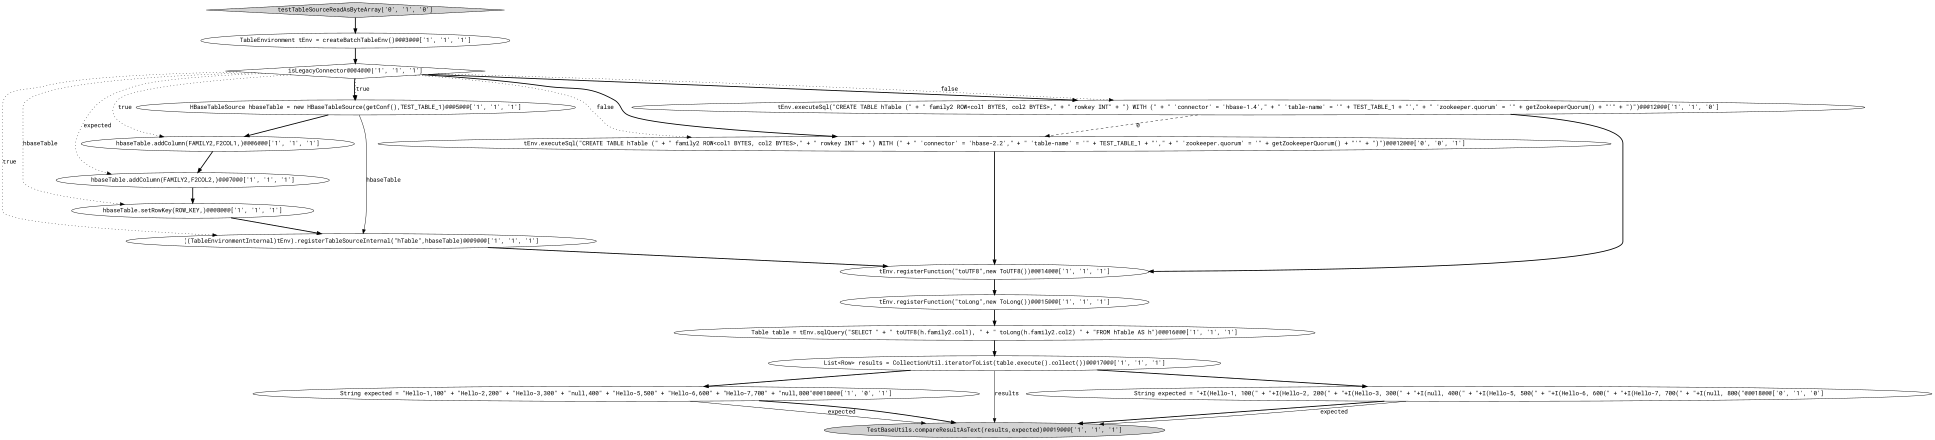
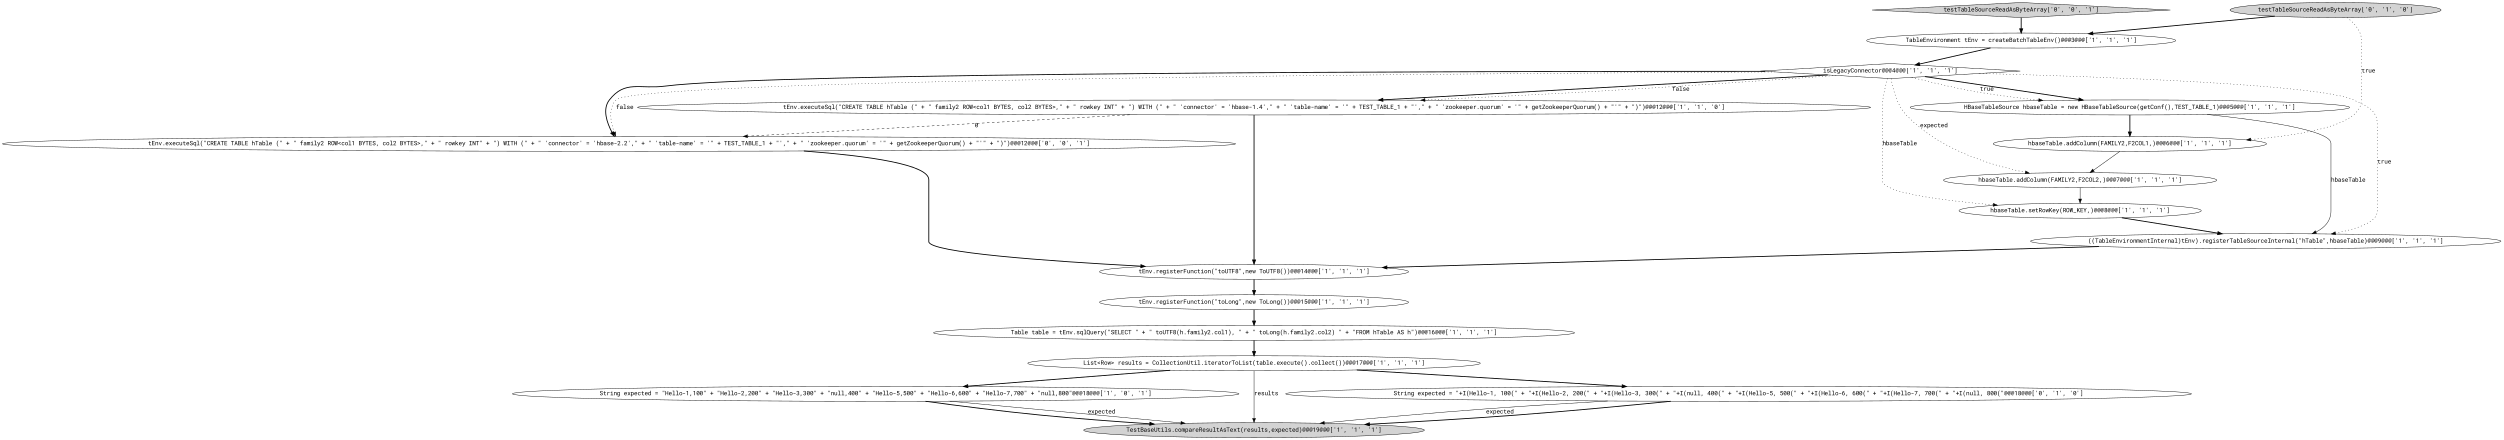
node "testTableSourceReadAsByteArray['0', '1', '0']": shape diamond -> ellipse
node "testTableSourceReadAsByteArray['0', '0', '1']": added
edge "isLegacyConnector@@@4@@@['1', '1', '1']" -> "hbaseTable.addColumn(FAMILY2,F2COL1,)@@@6@@@['1', '1', '1']": now "testTableSourceReadAsByteArray['0', '1', '0']" -> "hbaseTable.addColumn(FAMILY2,F2COL1,)@@@6@@@['1', '1', '1']"
edge "hbaseTable.addColumn(FAMILY2,F2COL1,)@@@6@@@['1', '1', '1']" -> "hbaseTable.addColumn(FAMILY2,F2COL2,)@@@7@@@['1', '1', '1']": style bold -> solid
edge "hbaseTable.addColumn(FAMILY2,F2COL2,)@@@7@@@['1', '1', '1']" -> "hbaseTable.setRowKey(ROW_KEY,)@@@8@@@['1', '1', '1']": style bold -> solid
